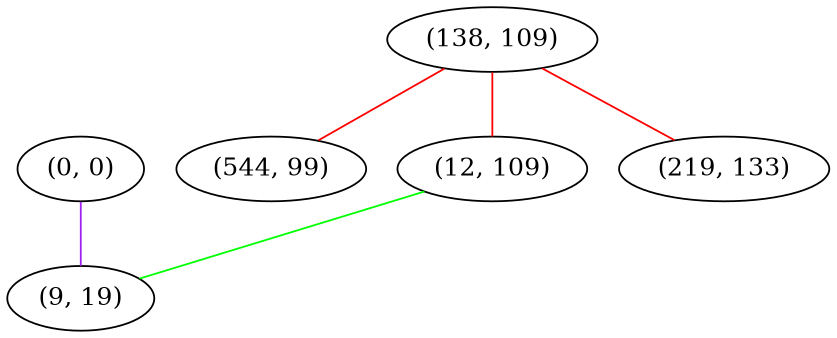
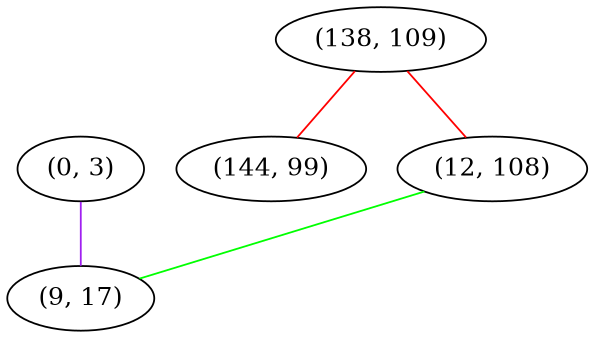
node "(0, 0)": label "(0, 0)" -> "(0, 3)"
node "(544, 99)": label "(544, 99)" -> "(144, 99)"
node "(12, 109)": label "(12, 109)" -> "(12, 108)"
node "(219, 133)": removed
node "(9, 19)": label "(9, 19)" -> "(9, 17)"
